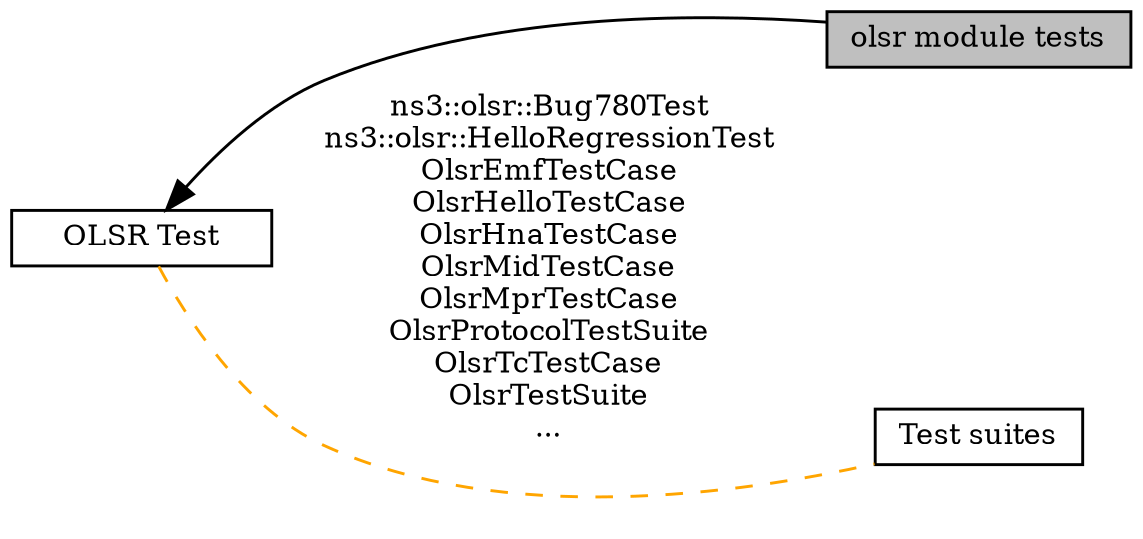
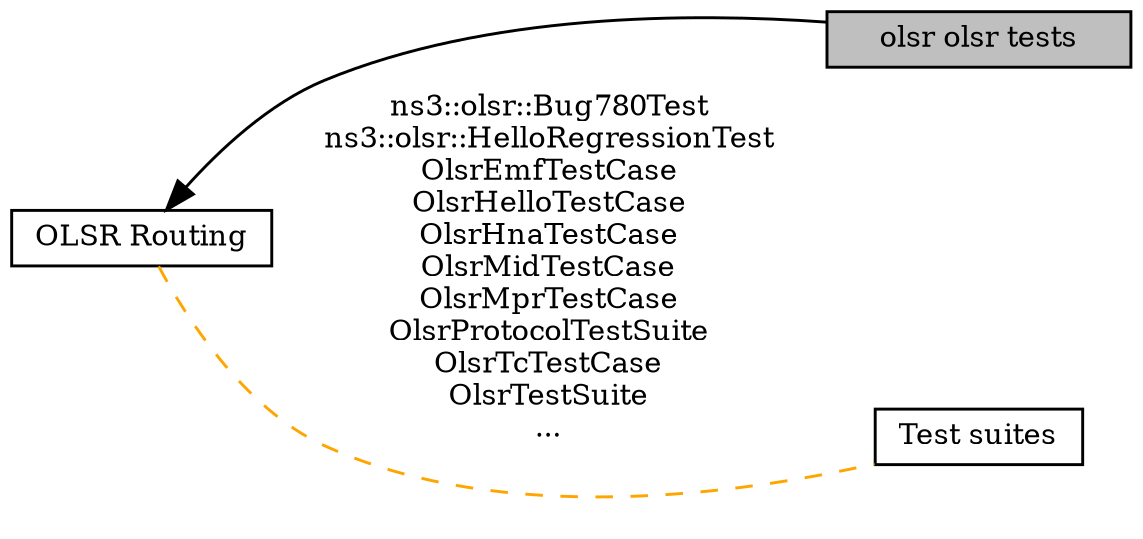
node "olsr module tests": label "olsr module tests" -> "olsr olsr tests"
node "OLSR Test": label "OLSR Test" -> "OLSR Routing"
